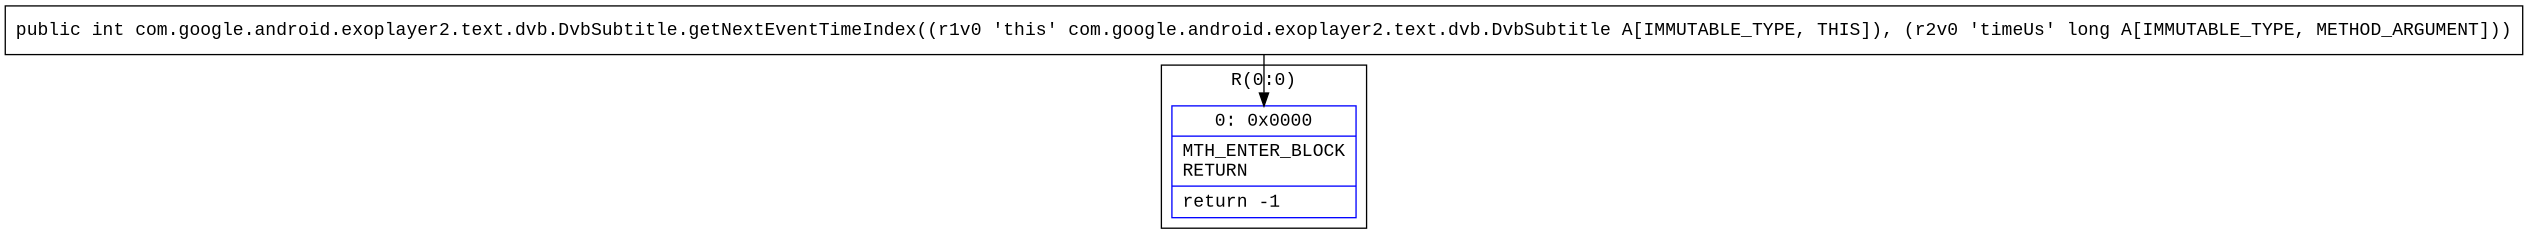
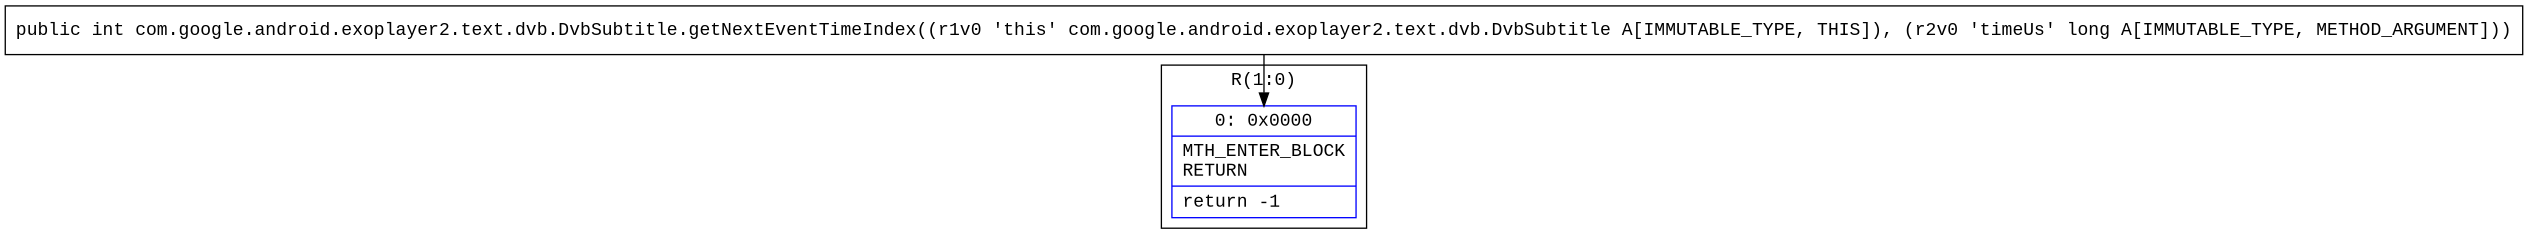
cluster "R(0:0)": label "R(0:0)" -> "R(1:0)"
